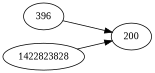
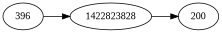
edge "396" -> "200": now "396" -> "1422823828"
